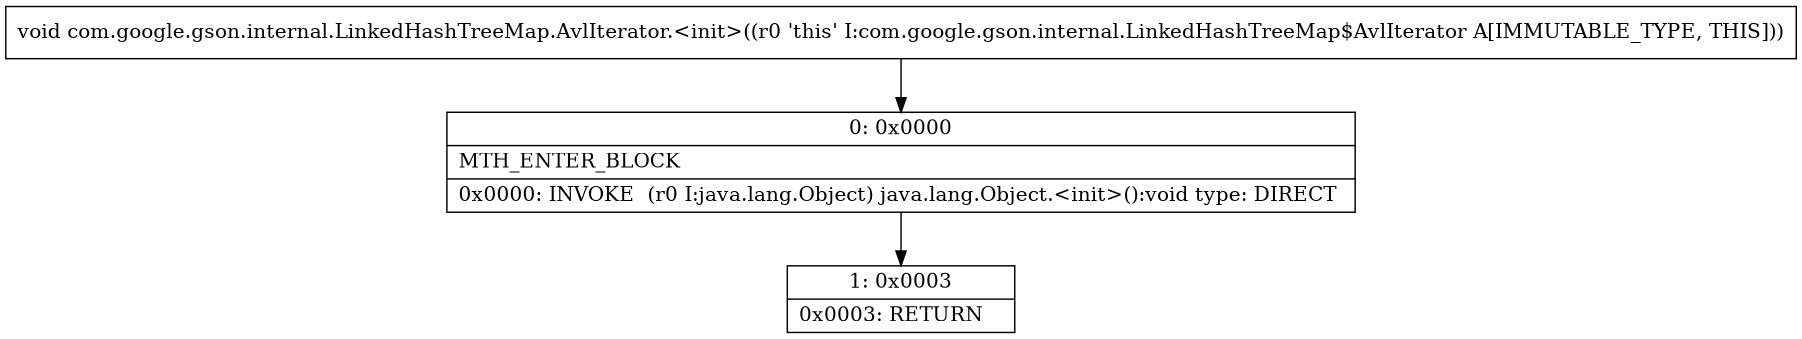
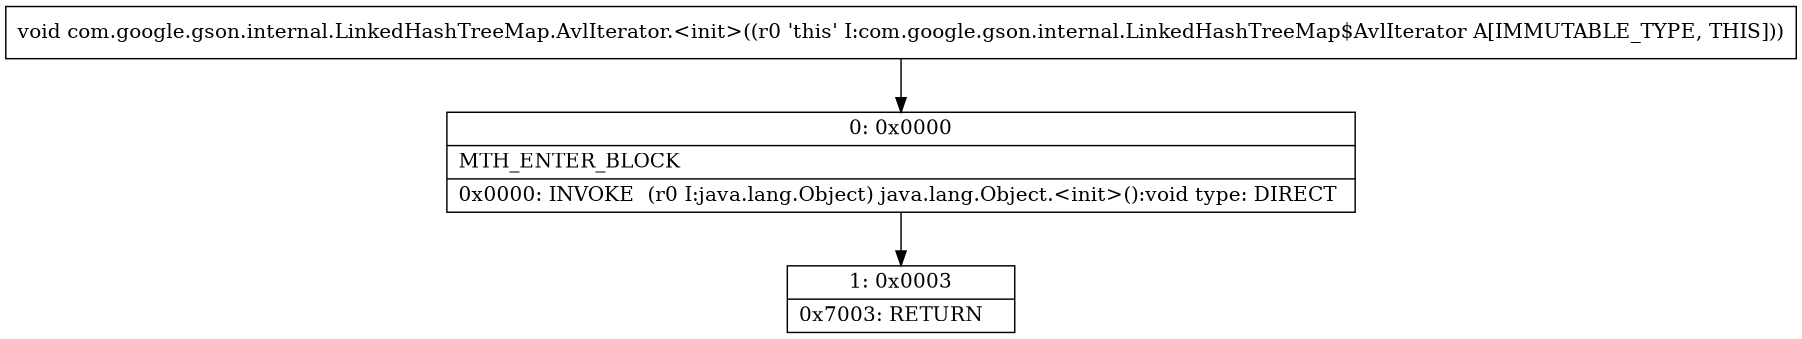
node "1: 0x0003": text "0x0003: RETURN" -> "0x7003: RETURN"
